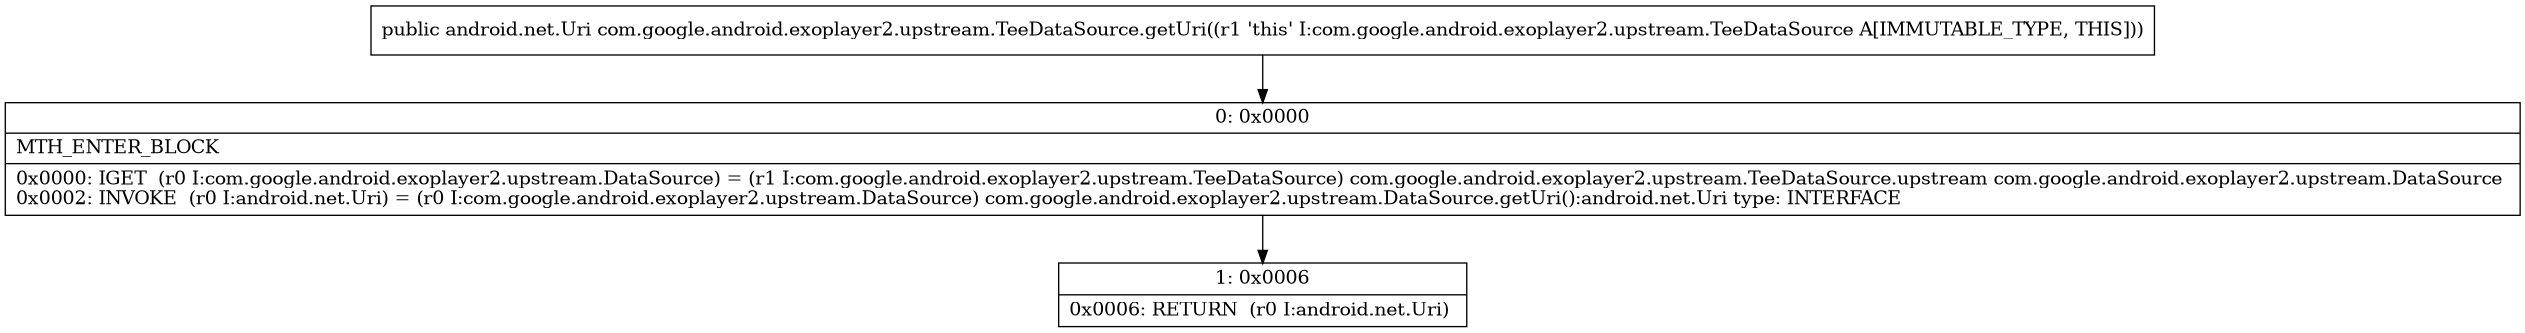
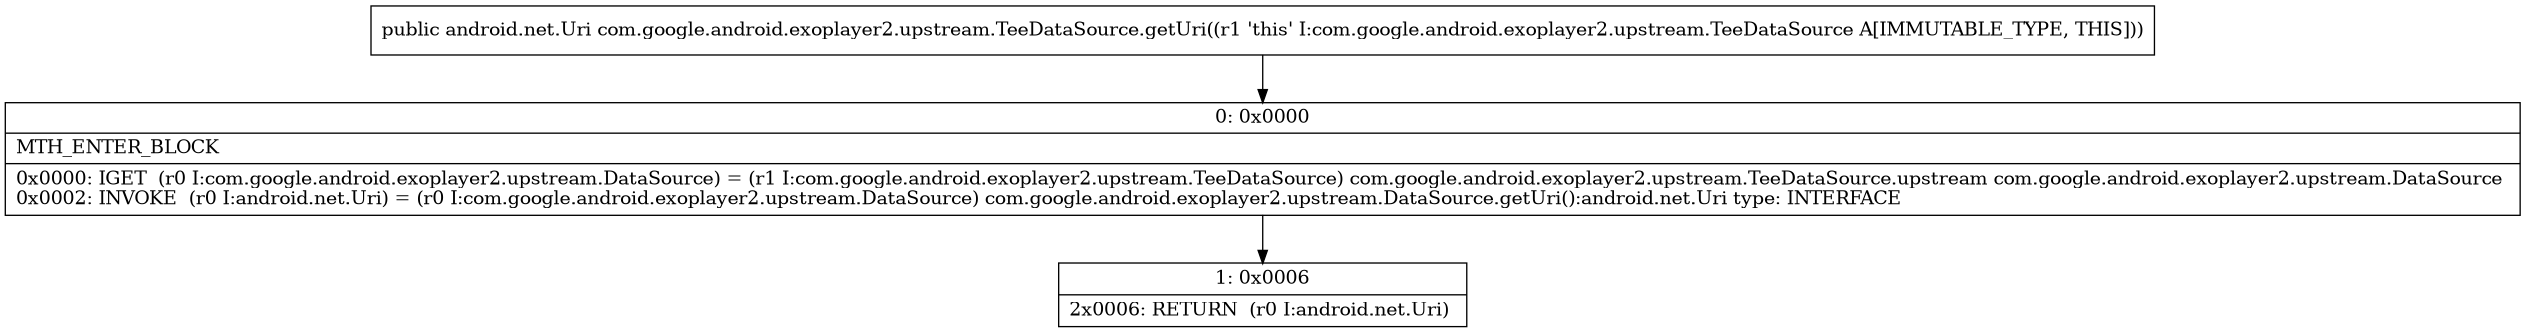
node "1: 0x0006": text "0x0006: RETURN  (r0 I:android.net.Uri)" -> "2x0006: RETURN  (r0 I:android.net.Uri)"
